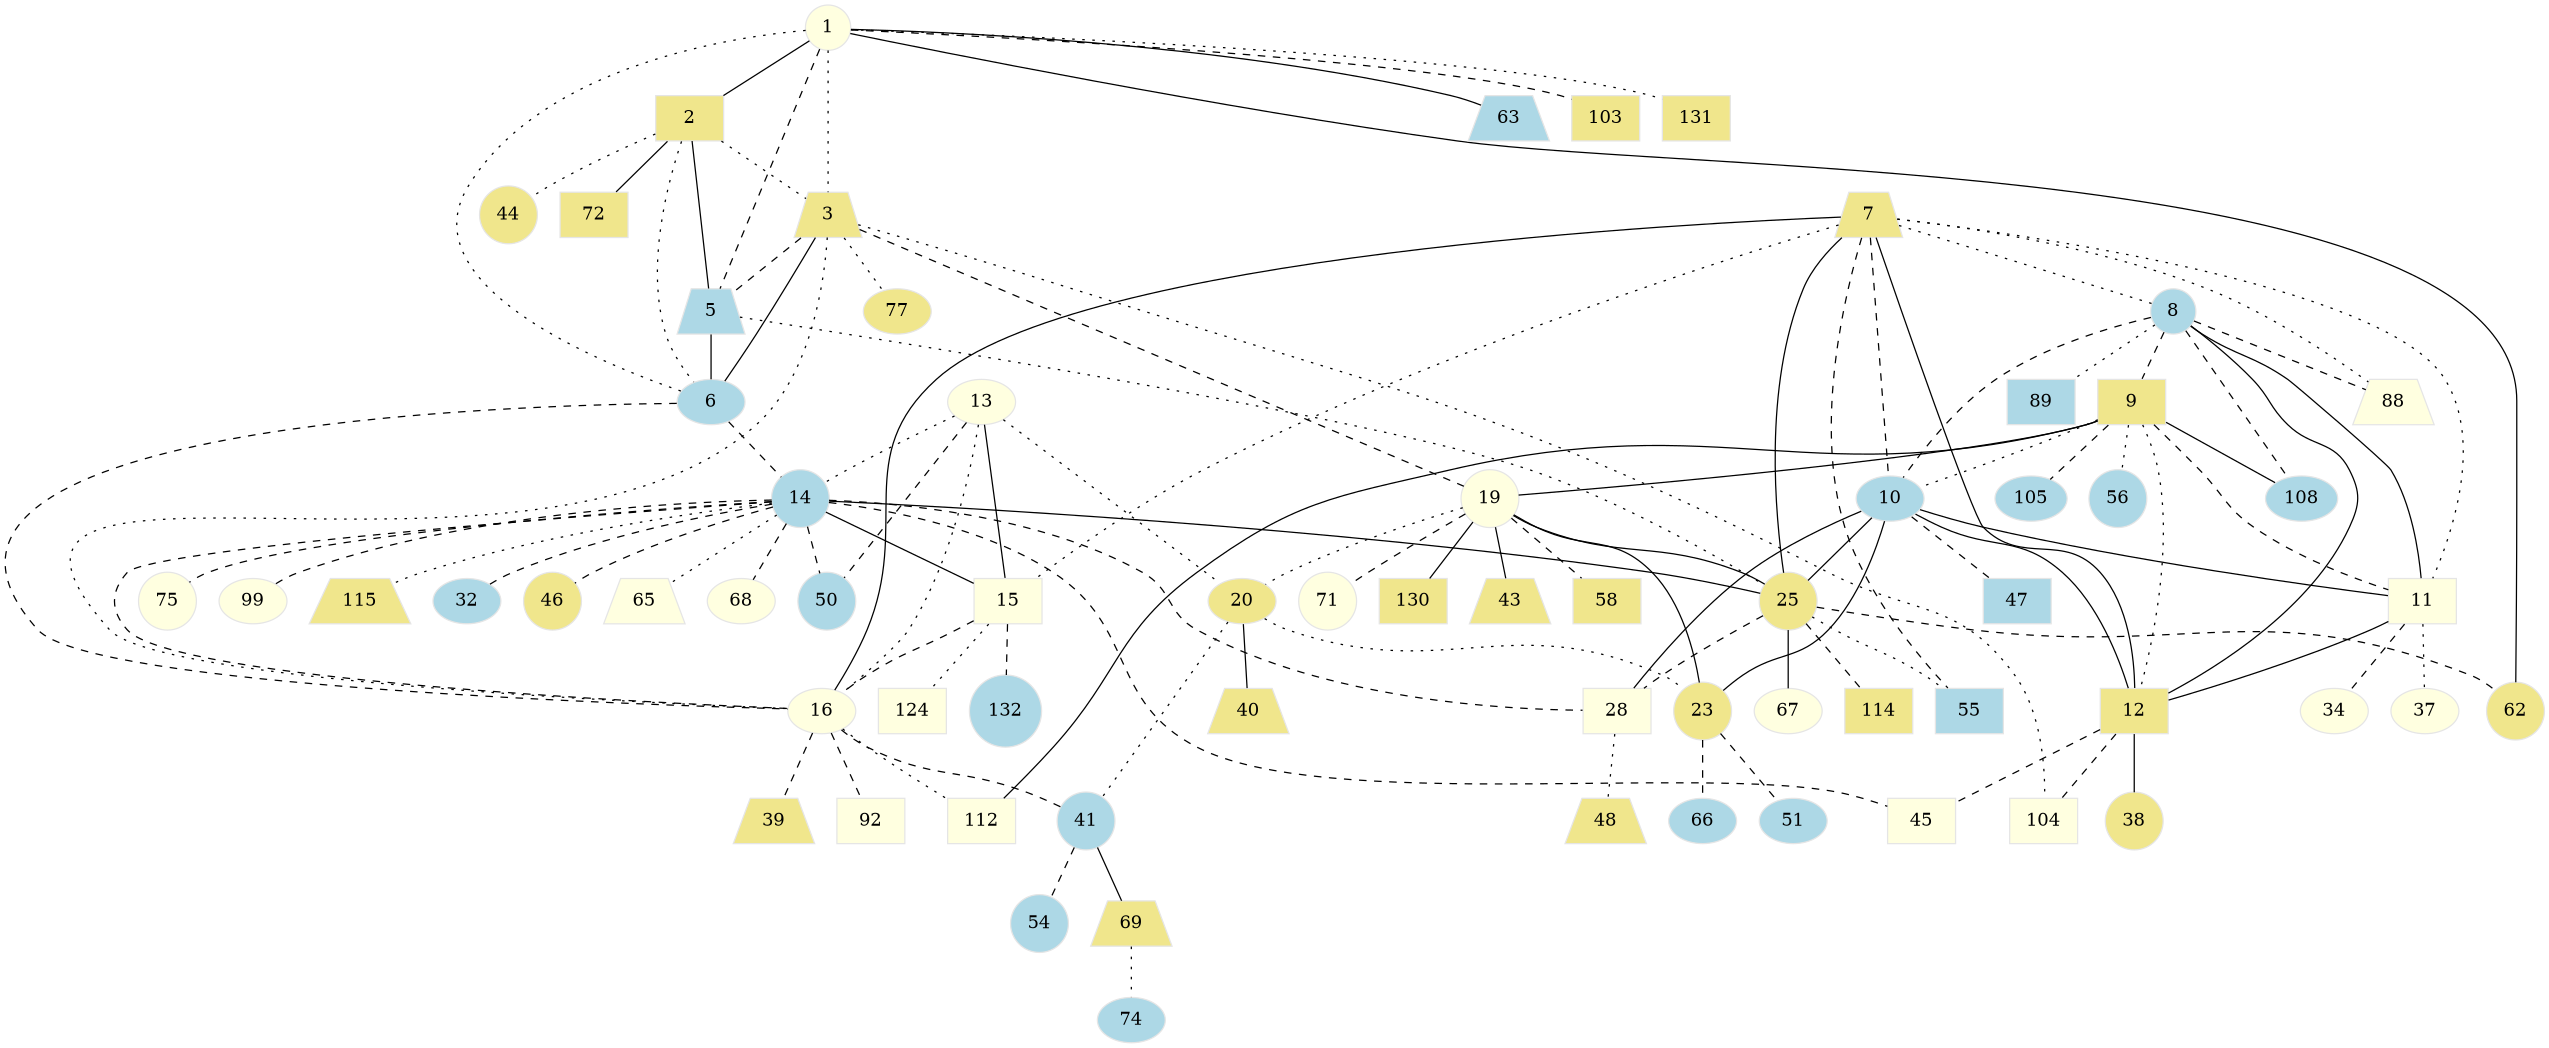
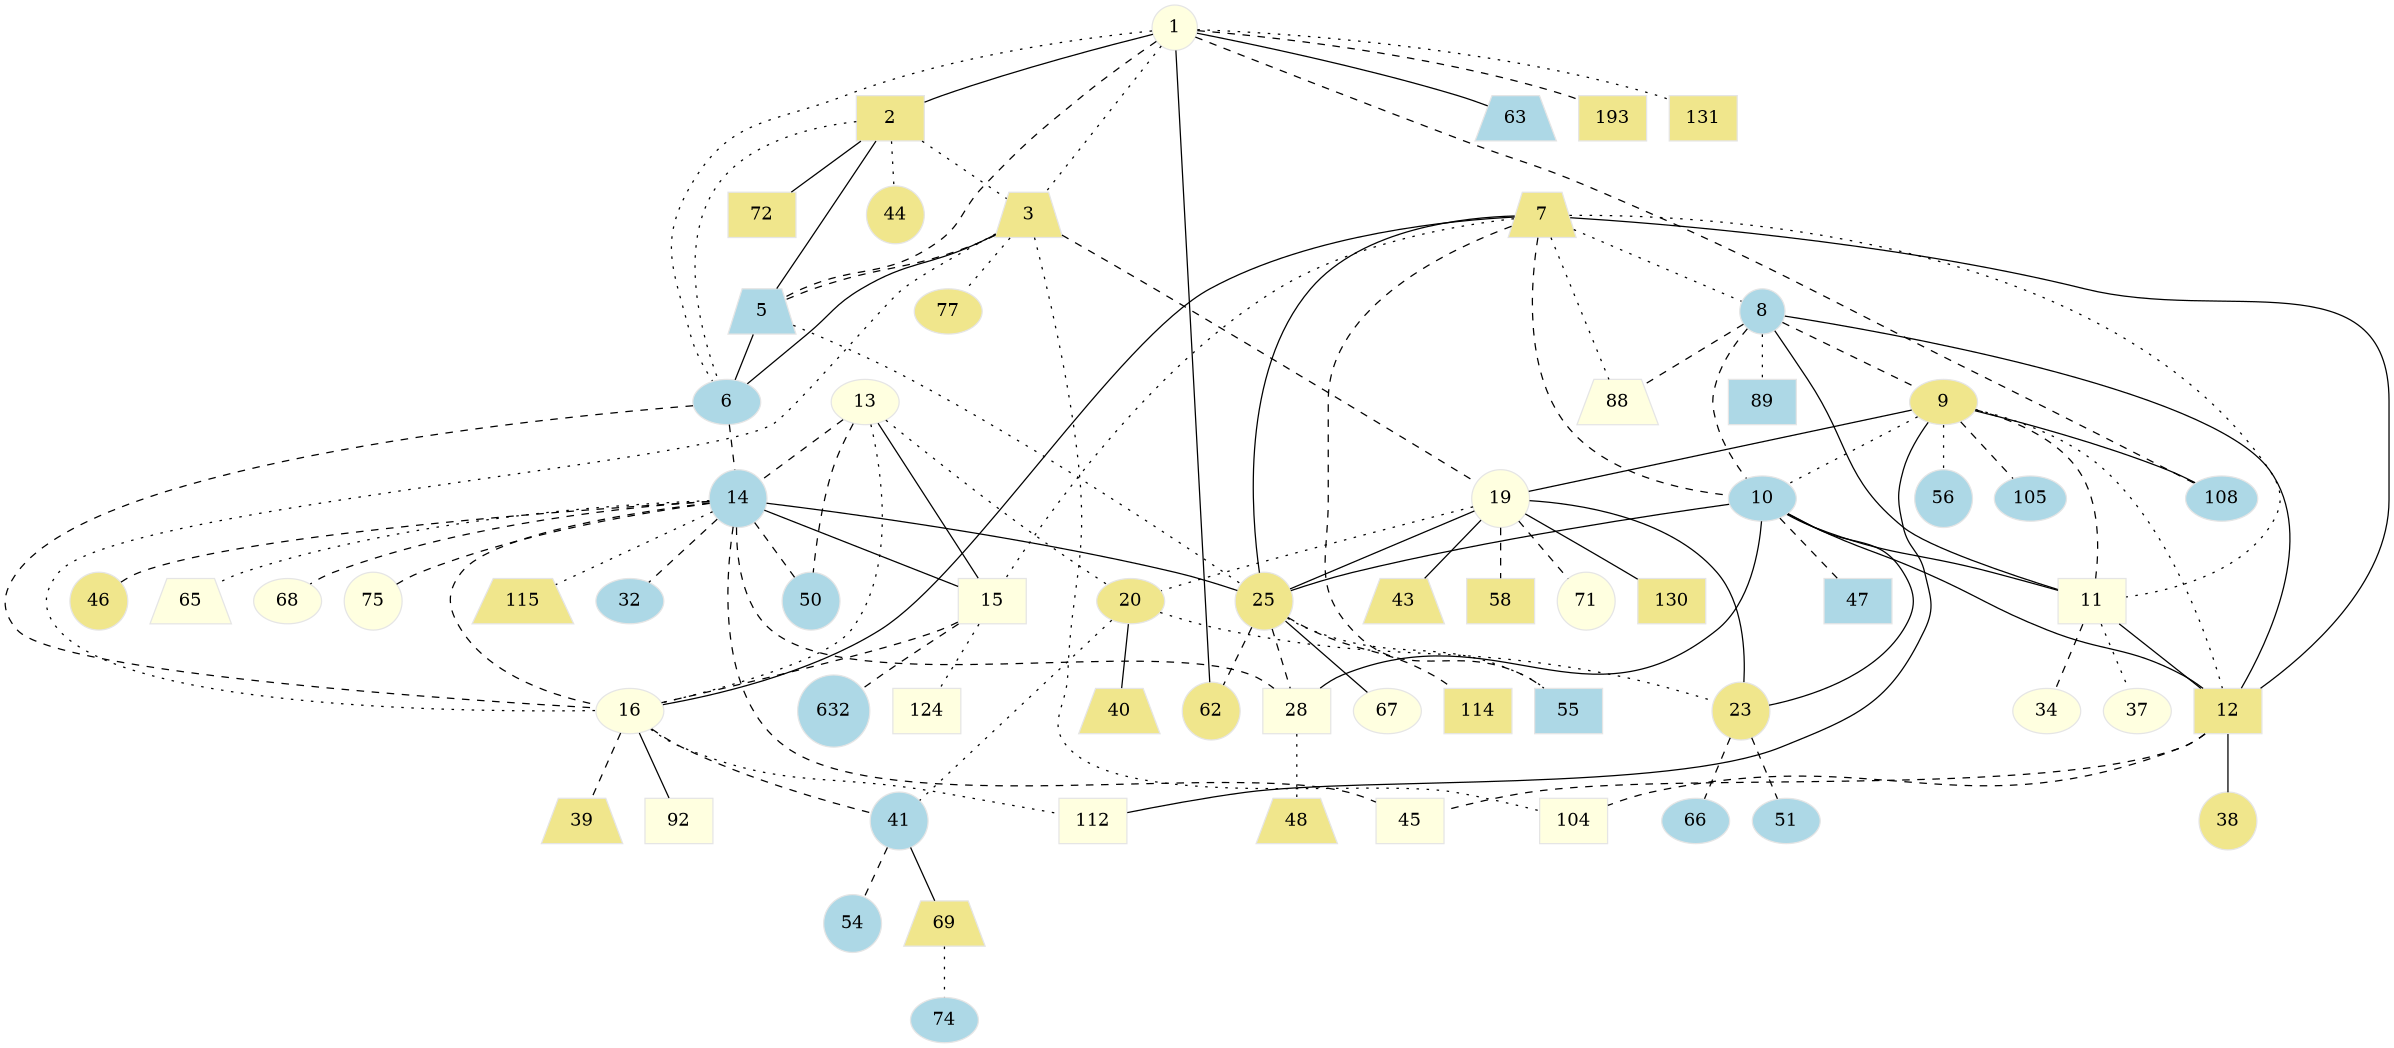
node "103": label "103" -> "193"
node "9": shape box -> ellipse
edge "8" -- "108": now "1" -- "108"
edge "13" -- "14": style dotted -> dashed
node "99": removed
node "132": label "132" -> "632"
edge "16" -- "92": style dashed -> solid
